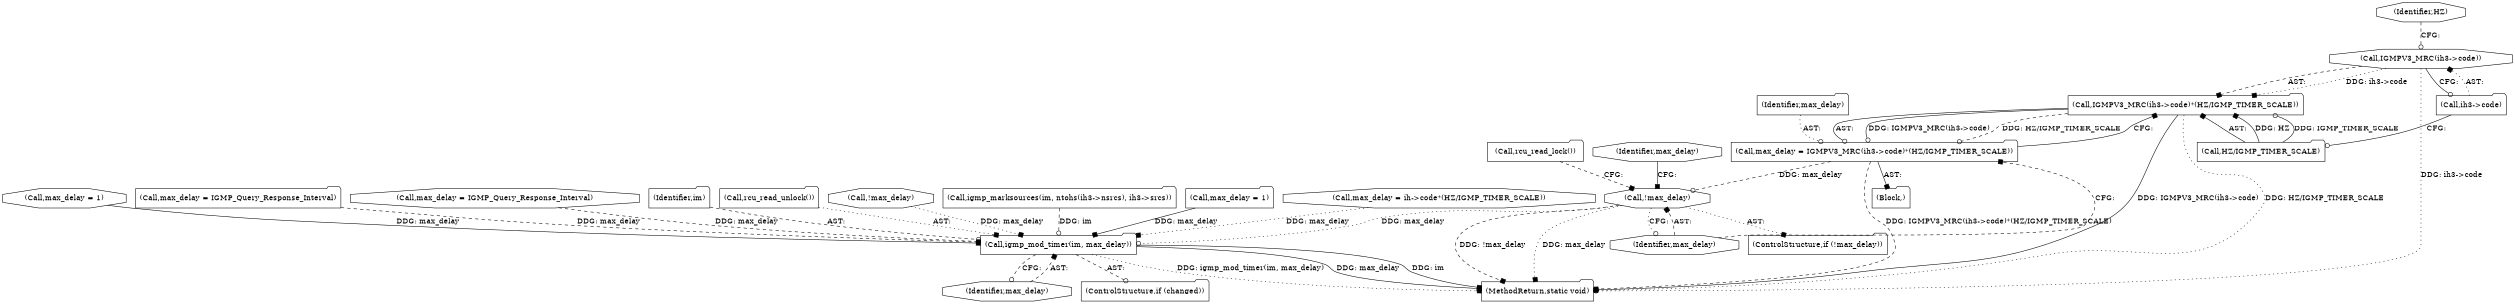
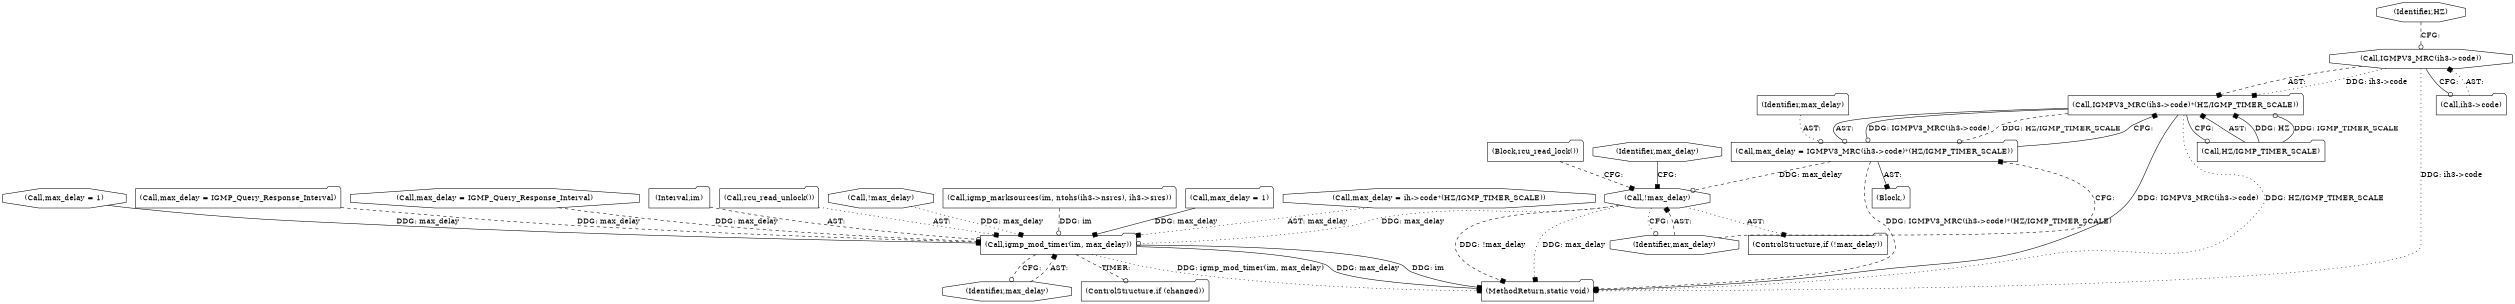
edge "(Call,ih3->code)" -> "(Call,HZ/IGMP_TIMER_SCALE)": now "(Call,IGMPV3_MRC(ih3->code)*(HZ/IGMP_TIMER_SCALE))" -> "(Call,HZ/IGMP_TIMER_SCALE)"
node "(Call,rcu_read_lock())": label "(Call,rcu_read_lock())" -> "(Block,rcu_read_lock())"
node "(Identifier,im)": label "(Identifier,im)" -> "(Interval,im)"
edge "(Call,max_delay = ih->code*(HZ/IGMP_TIMER_SCALE))" -> "(Call,igmp_mod_timer(im, max_delay))": label "DDG: max_delay" -> "AST: max_delay"
edge "(Call,igmp_mod_timer(im, max_delay))" -> "(ControlStructure,if (changed))": label "AST: " -> "TIMER: "
